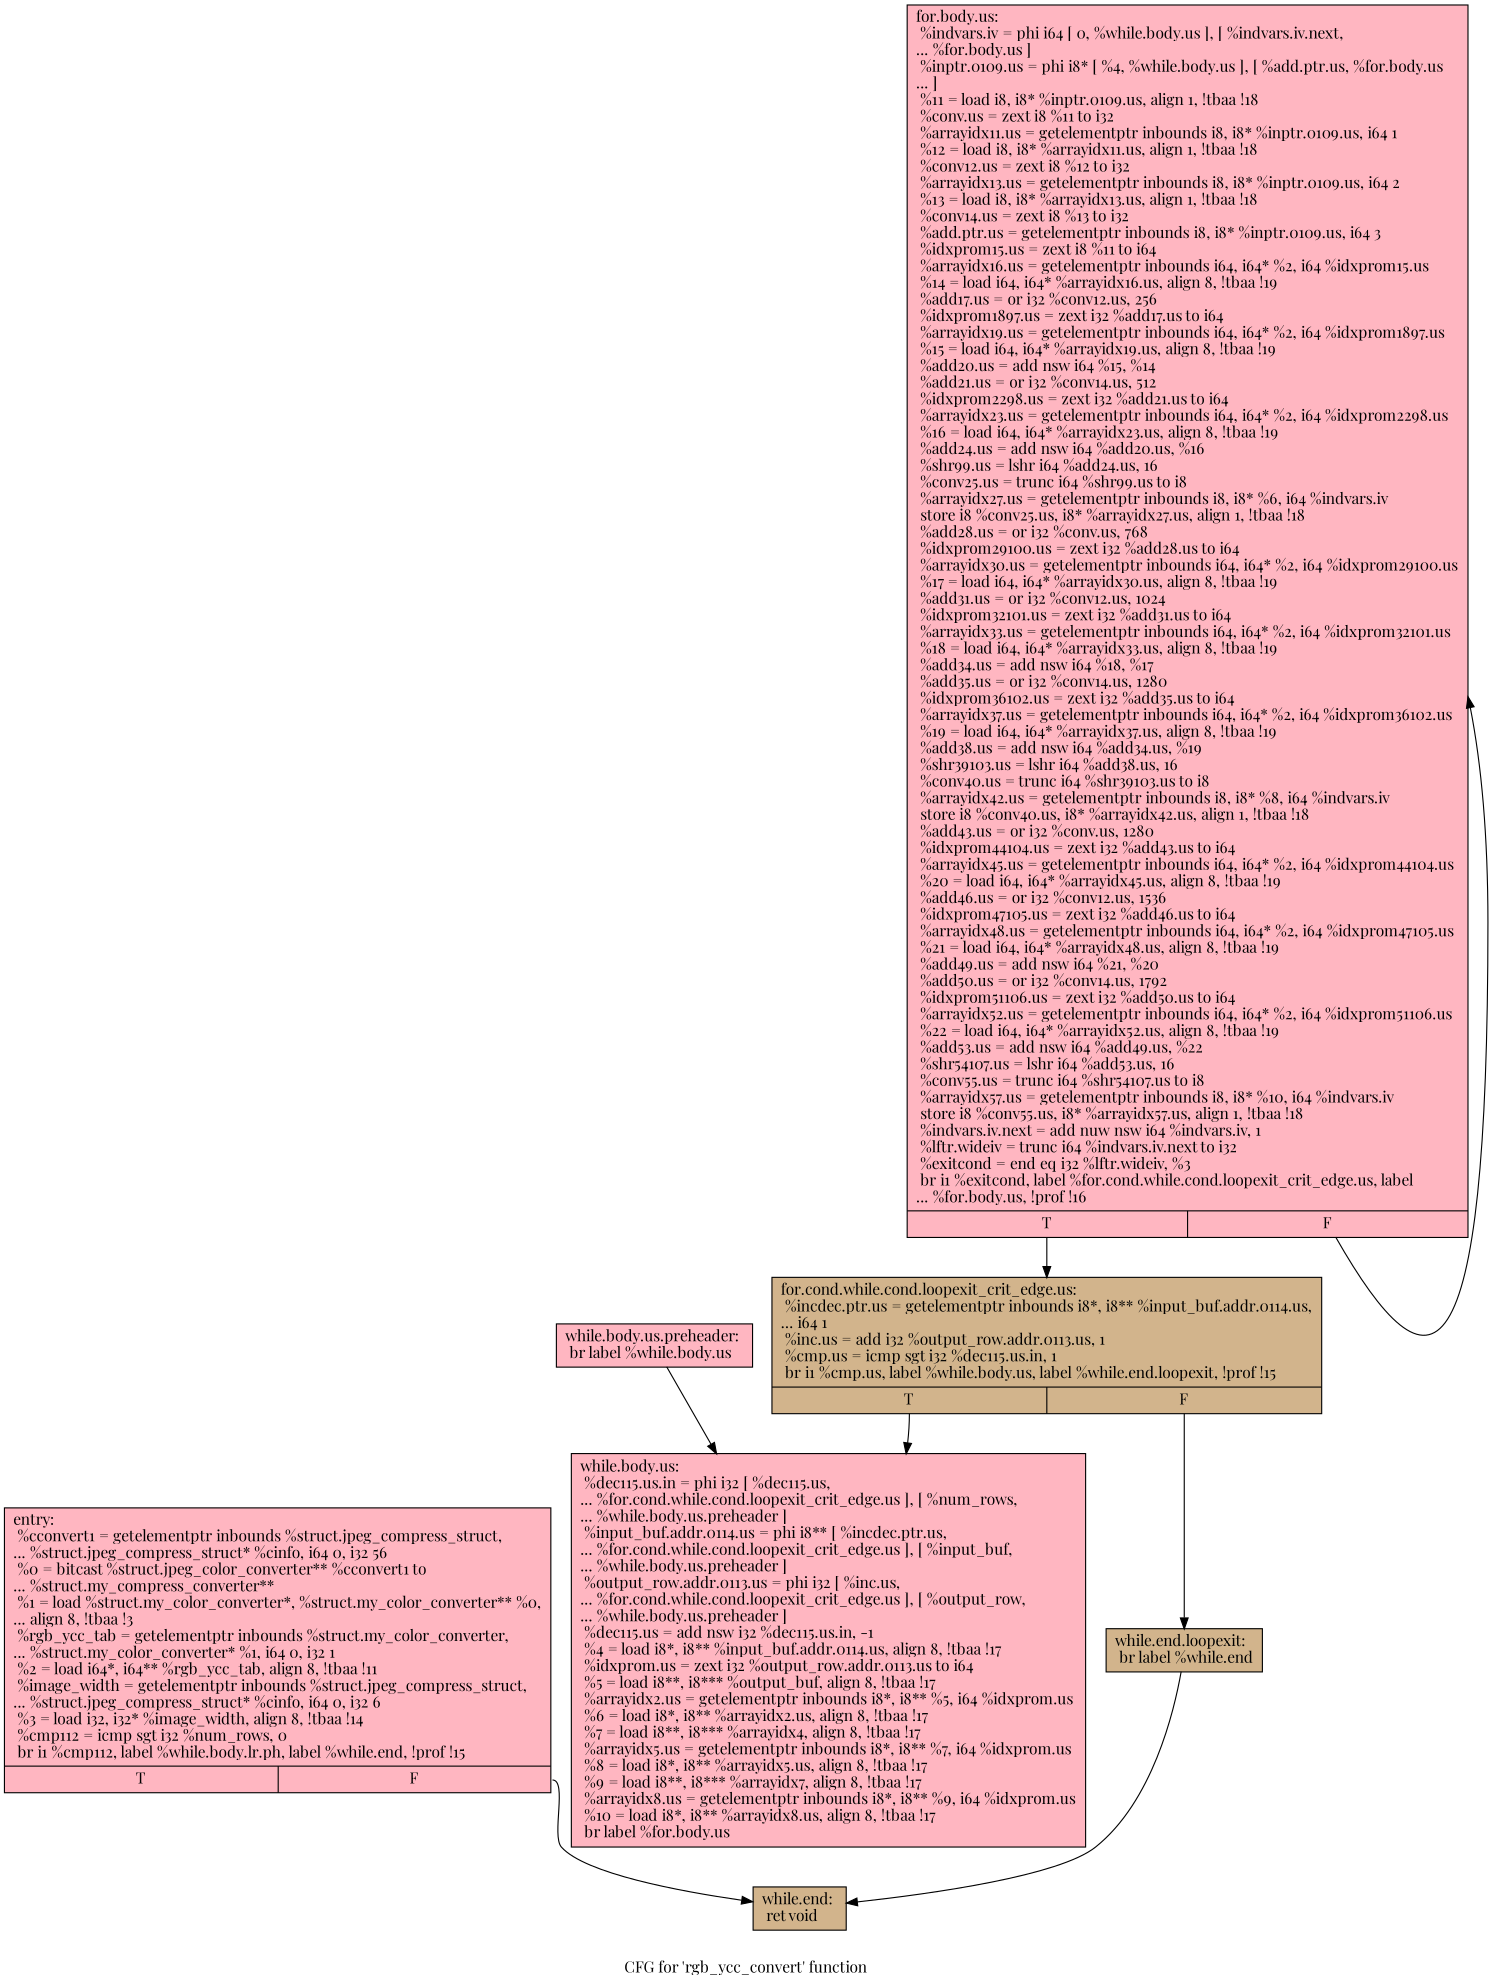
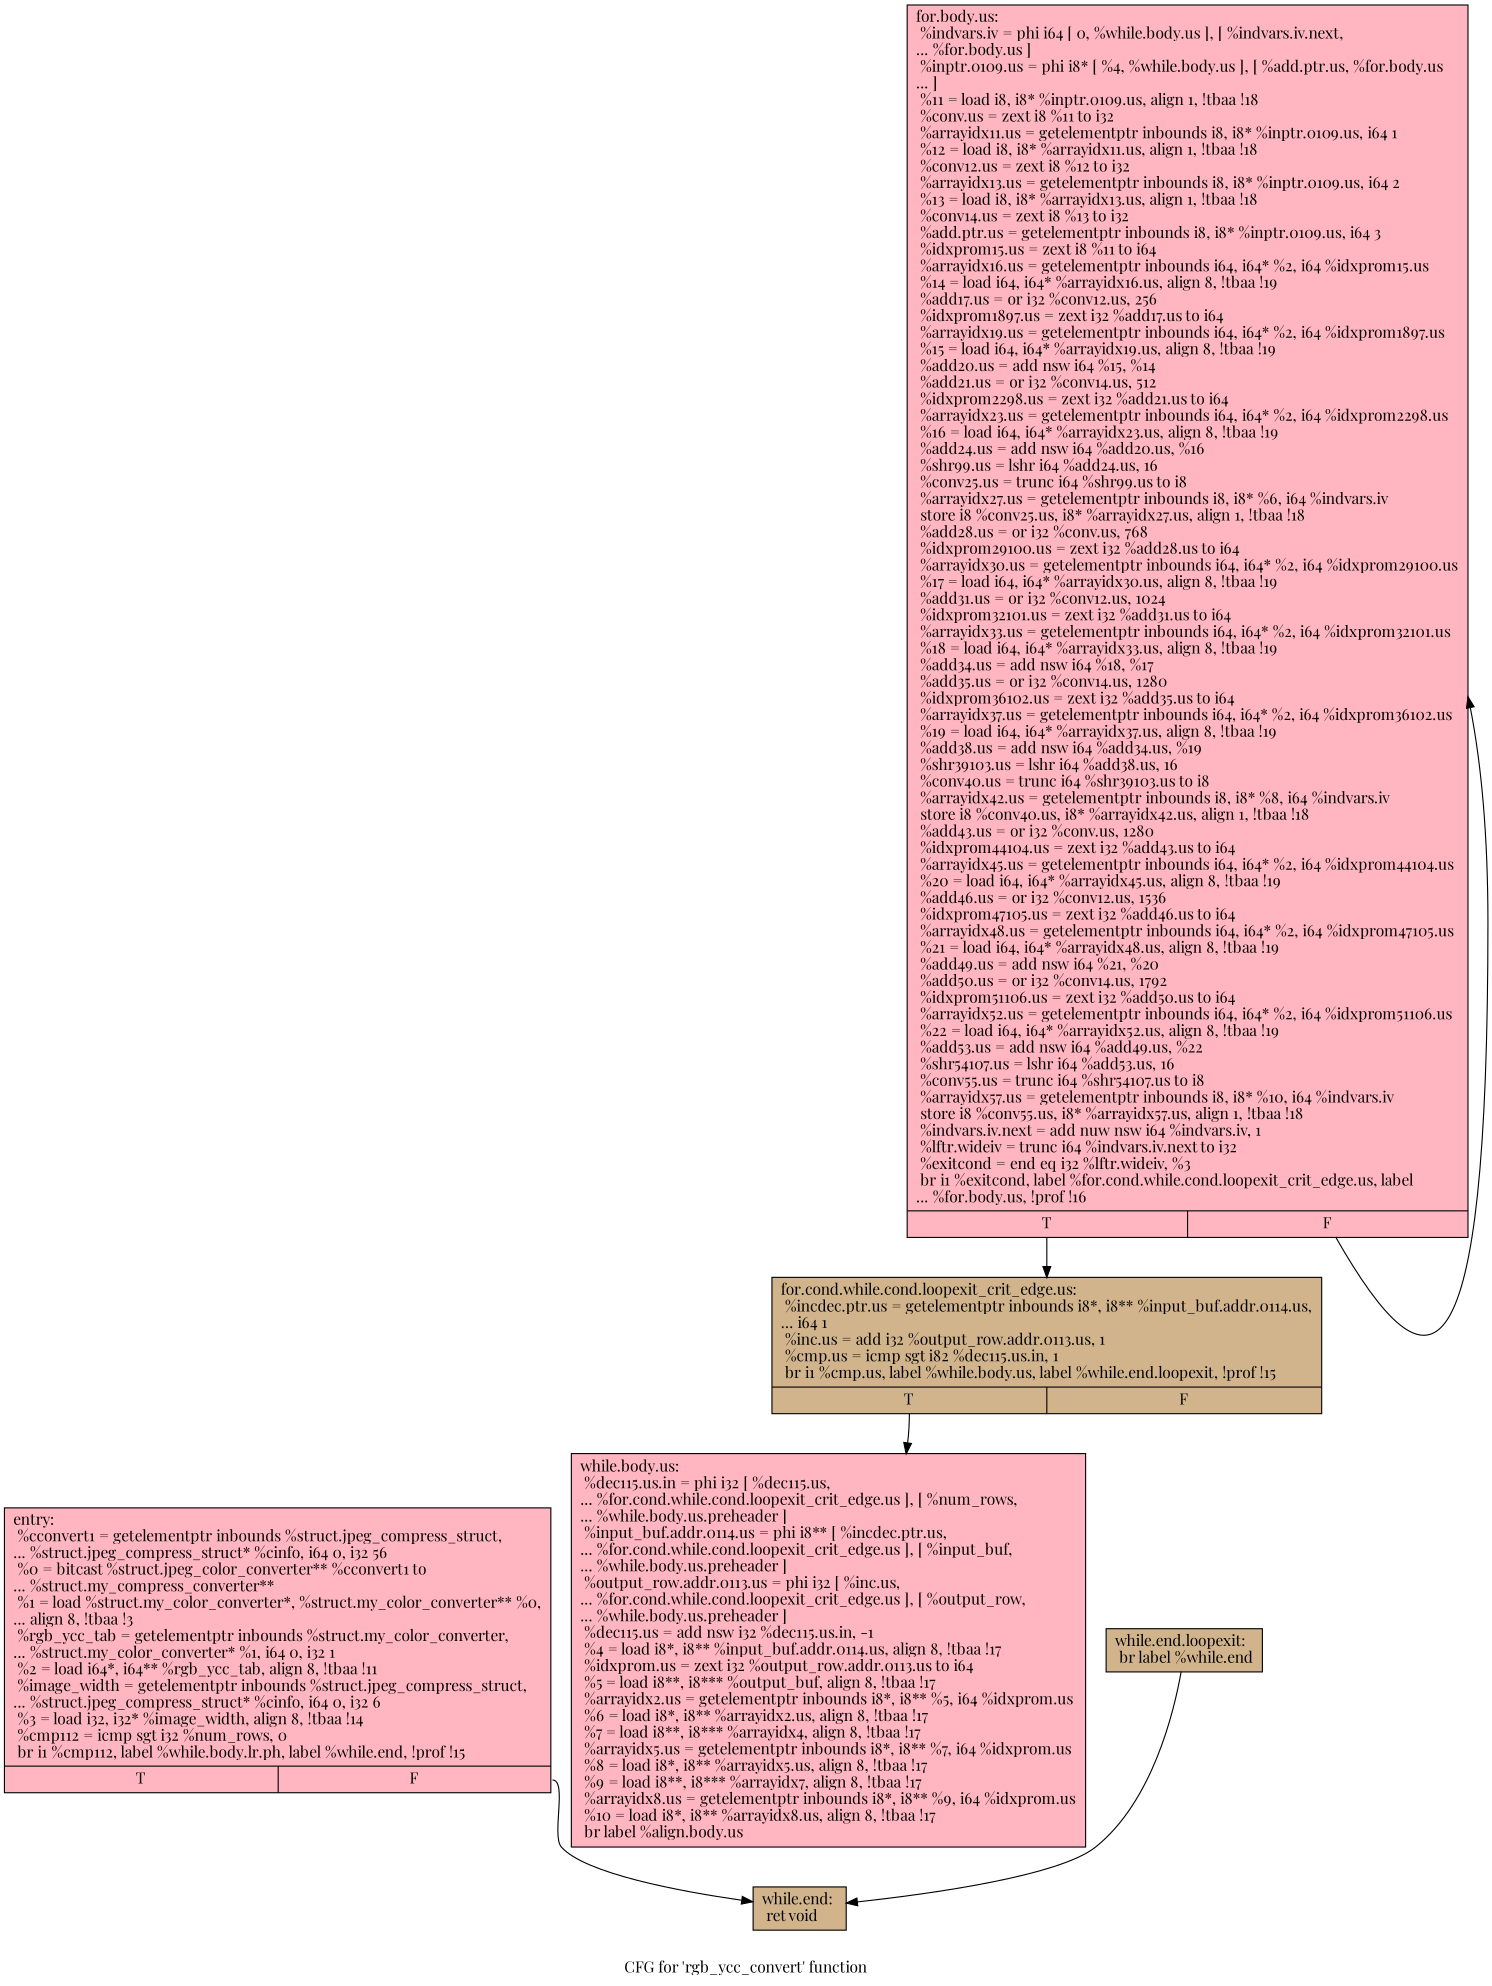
node "while.body.us.preheader:": removed
node "for.cond.while.cond.loopexit_crit_edge.us:": text "%cmp.us = icmp sgt i32 %dec115.us.in, 1" -> "%cmp.us = icmp sgt i82 %dec115.us.in, 1"
edge "for.cond.while.cond.loopexit_crit_edge.us:" -> "while.end.loopexit:": removed
node "while.body.us:": text "br label %for.body.us" -> "br label %align.body.us"
